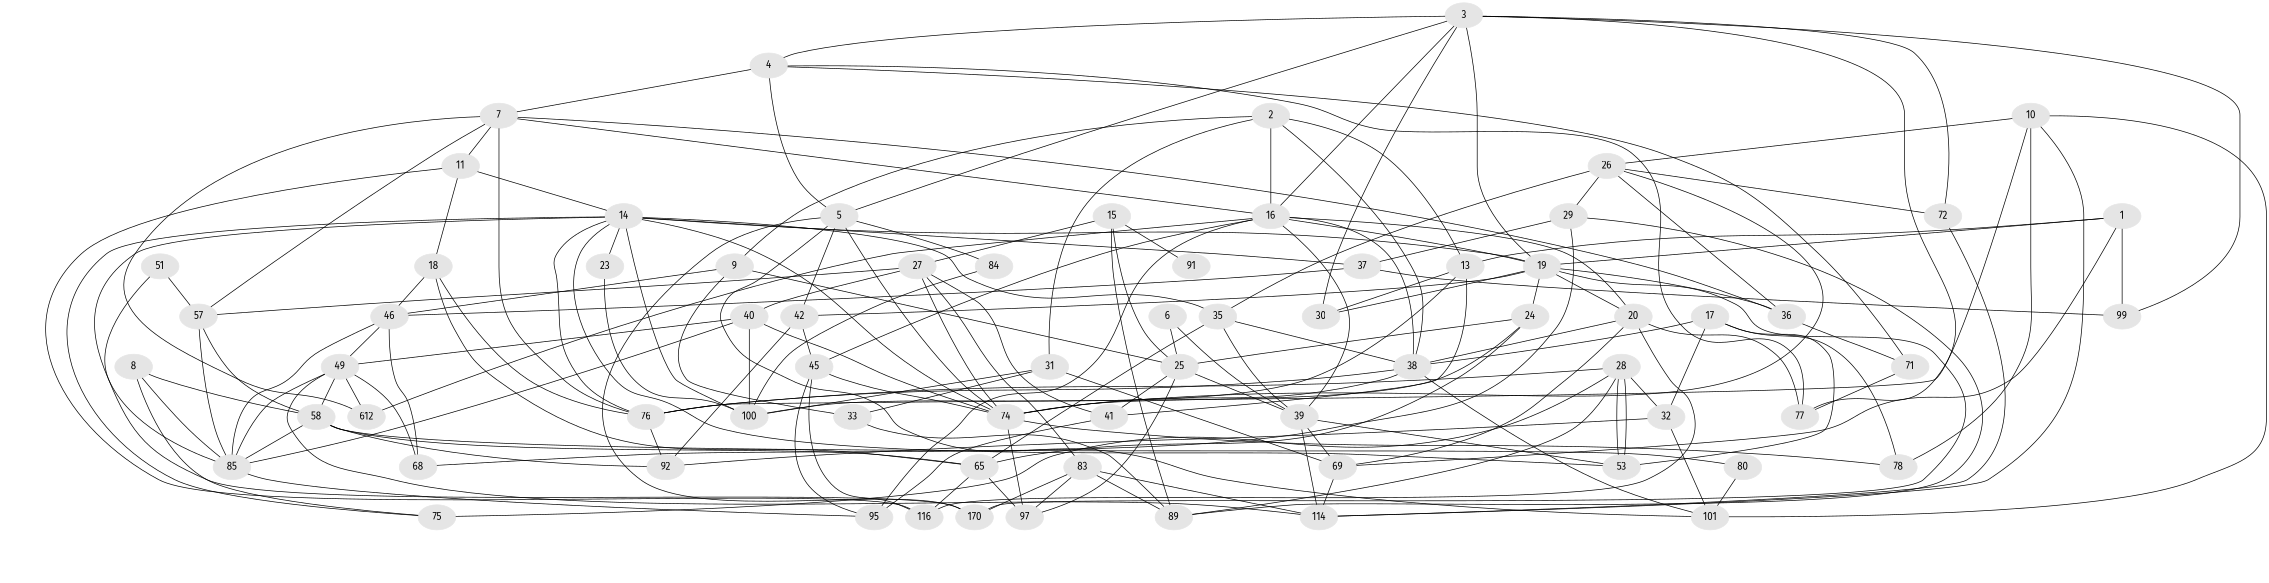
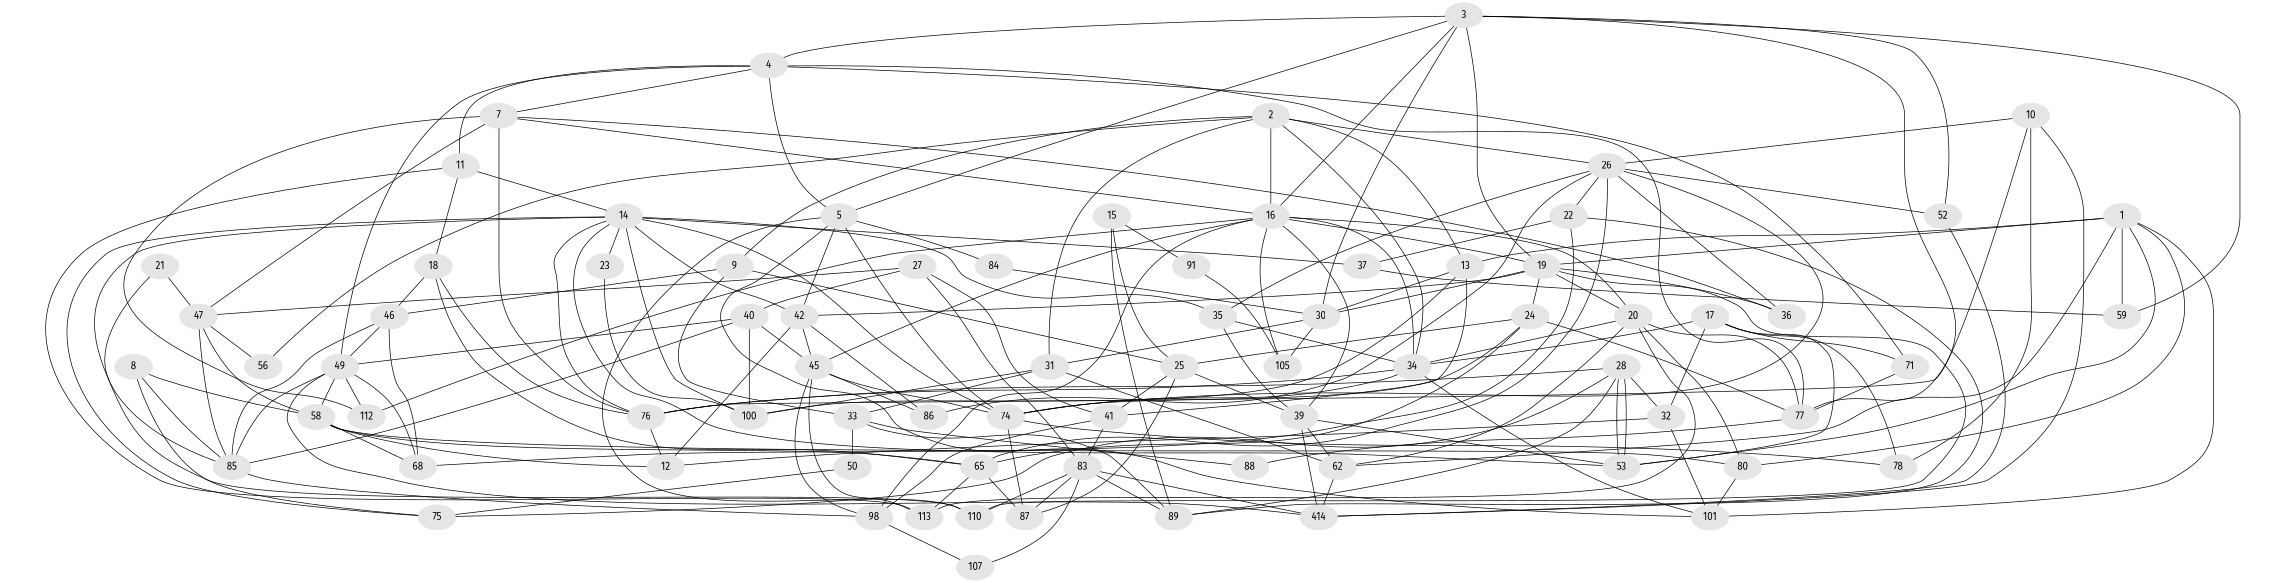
edge "4" -- "49": added
edge "7" -- "11": now "4" -- "11"
edge "2" -- "26": added
node "29": label "29" -> "22"
node "72": label "72" -> "52"
edge "14" -- "19": now "14" -- "42"
edge "15" -- "27": removed
node "51": label "51" -> "21"
edge "37" -- "46": removed
node "57": label "57" -> "47"
node "6": removed
node "99": label "99" -> "59"
edge "84" -- "100": now "84" -- "30"
edge "30" -- "31": added
edge "36" -- "71": now "17" -- "71"
edge "27" -- "74": removed
edge "24" -- "77": added
node "56": added
node "105": added
node "38": label "38" -> "34"
edge "40" -- "74": now "40" -- "45"
edge "35" -- "65": now "26" -- "65"
edge "20" -- "80": added
edge "1" -- "53": added
node "612": label "612" -> "112"
node "86": added
edge "1" -- "80": added
edge "58" -- "85": now "58" -- "68"
edge "41" -- "83": added
edge "10" -- "101": now "1" -- "101"
node "92": label "92" -> "12"
node "50": added
node "88": added
node "69": label "69" -> "62"
node "95": label "95" -> "98"
node "116": label "116" -> "113"
node "170": label "170" -> "110"
node "97": label "97" -> "87"
node "114": label "114" -> "414"
node "107": added
